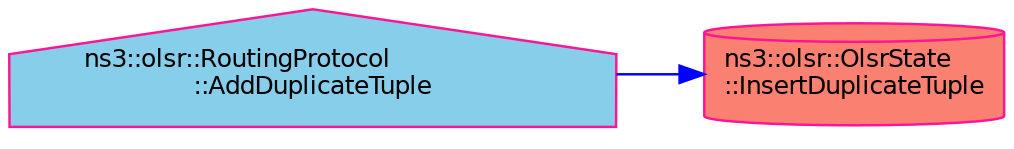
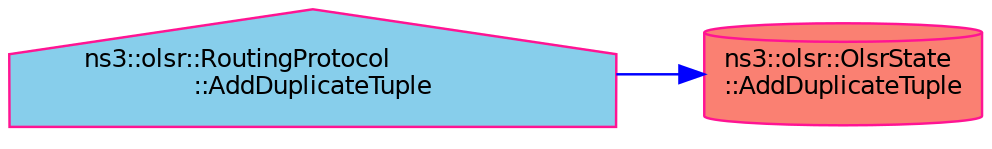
node "ns3::olsr::OlsrState ::InsertDuplicateTuple": label "ns3::olsr::OlsrState ::InsertDuplicateTuple" -> "ns3::olsr::OlsrState ::AddDuplicateTuple"
